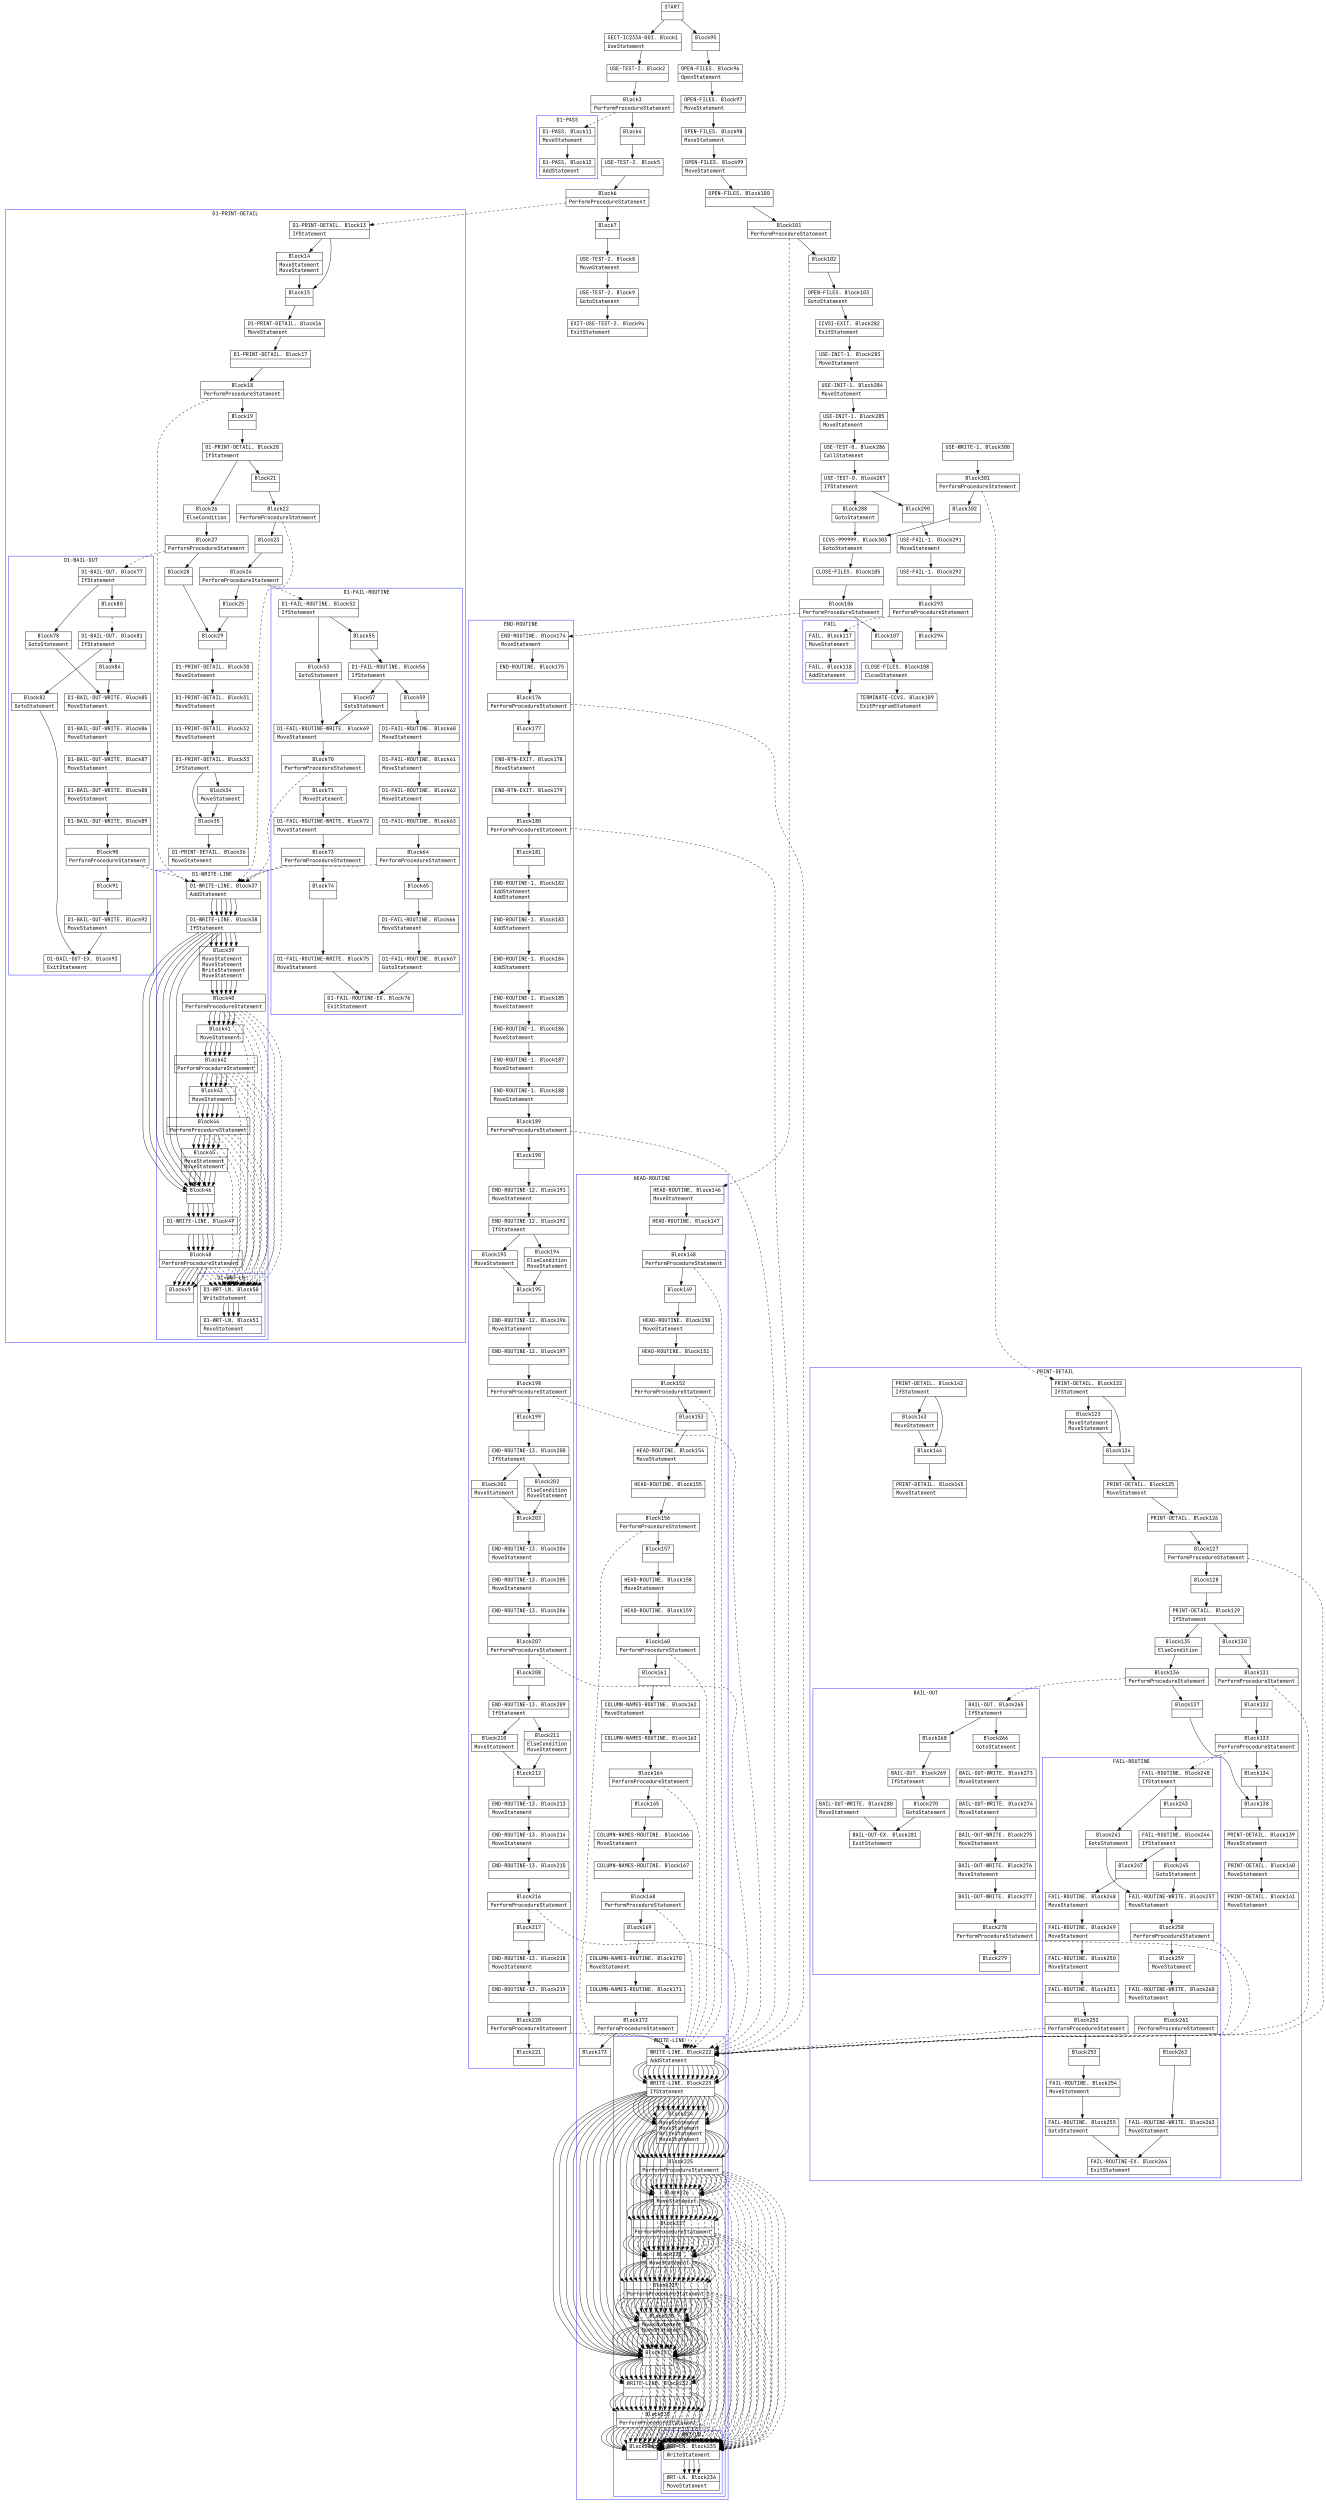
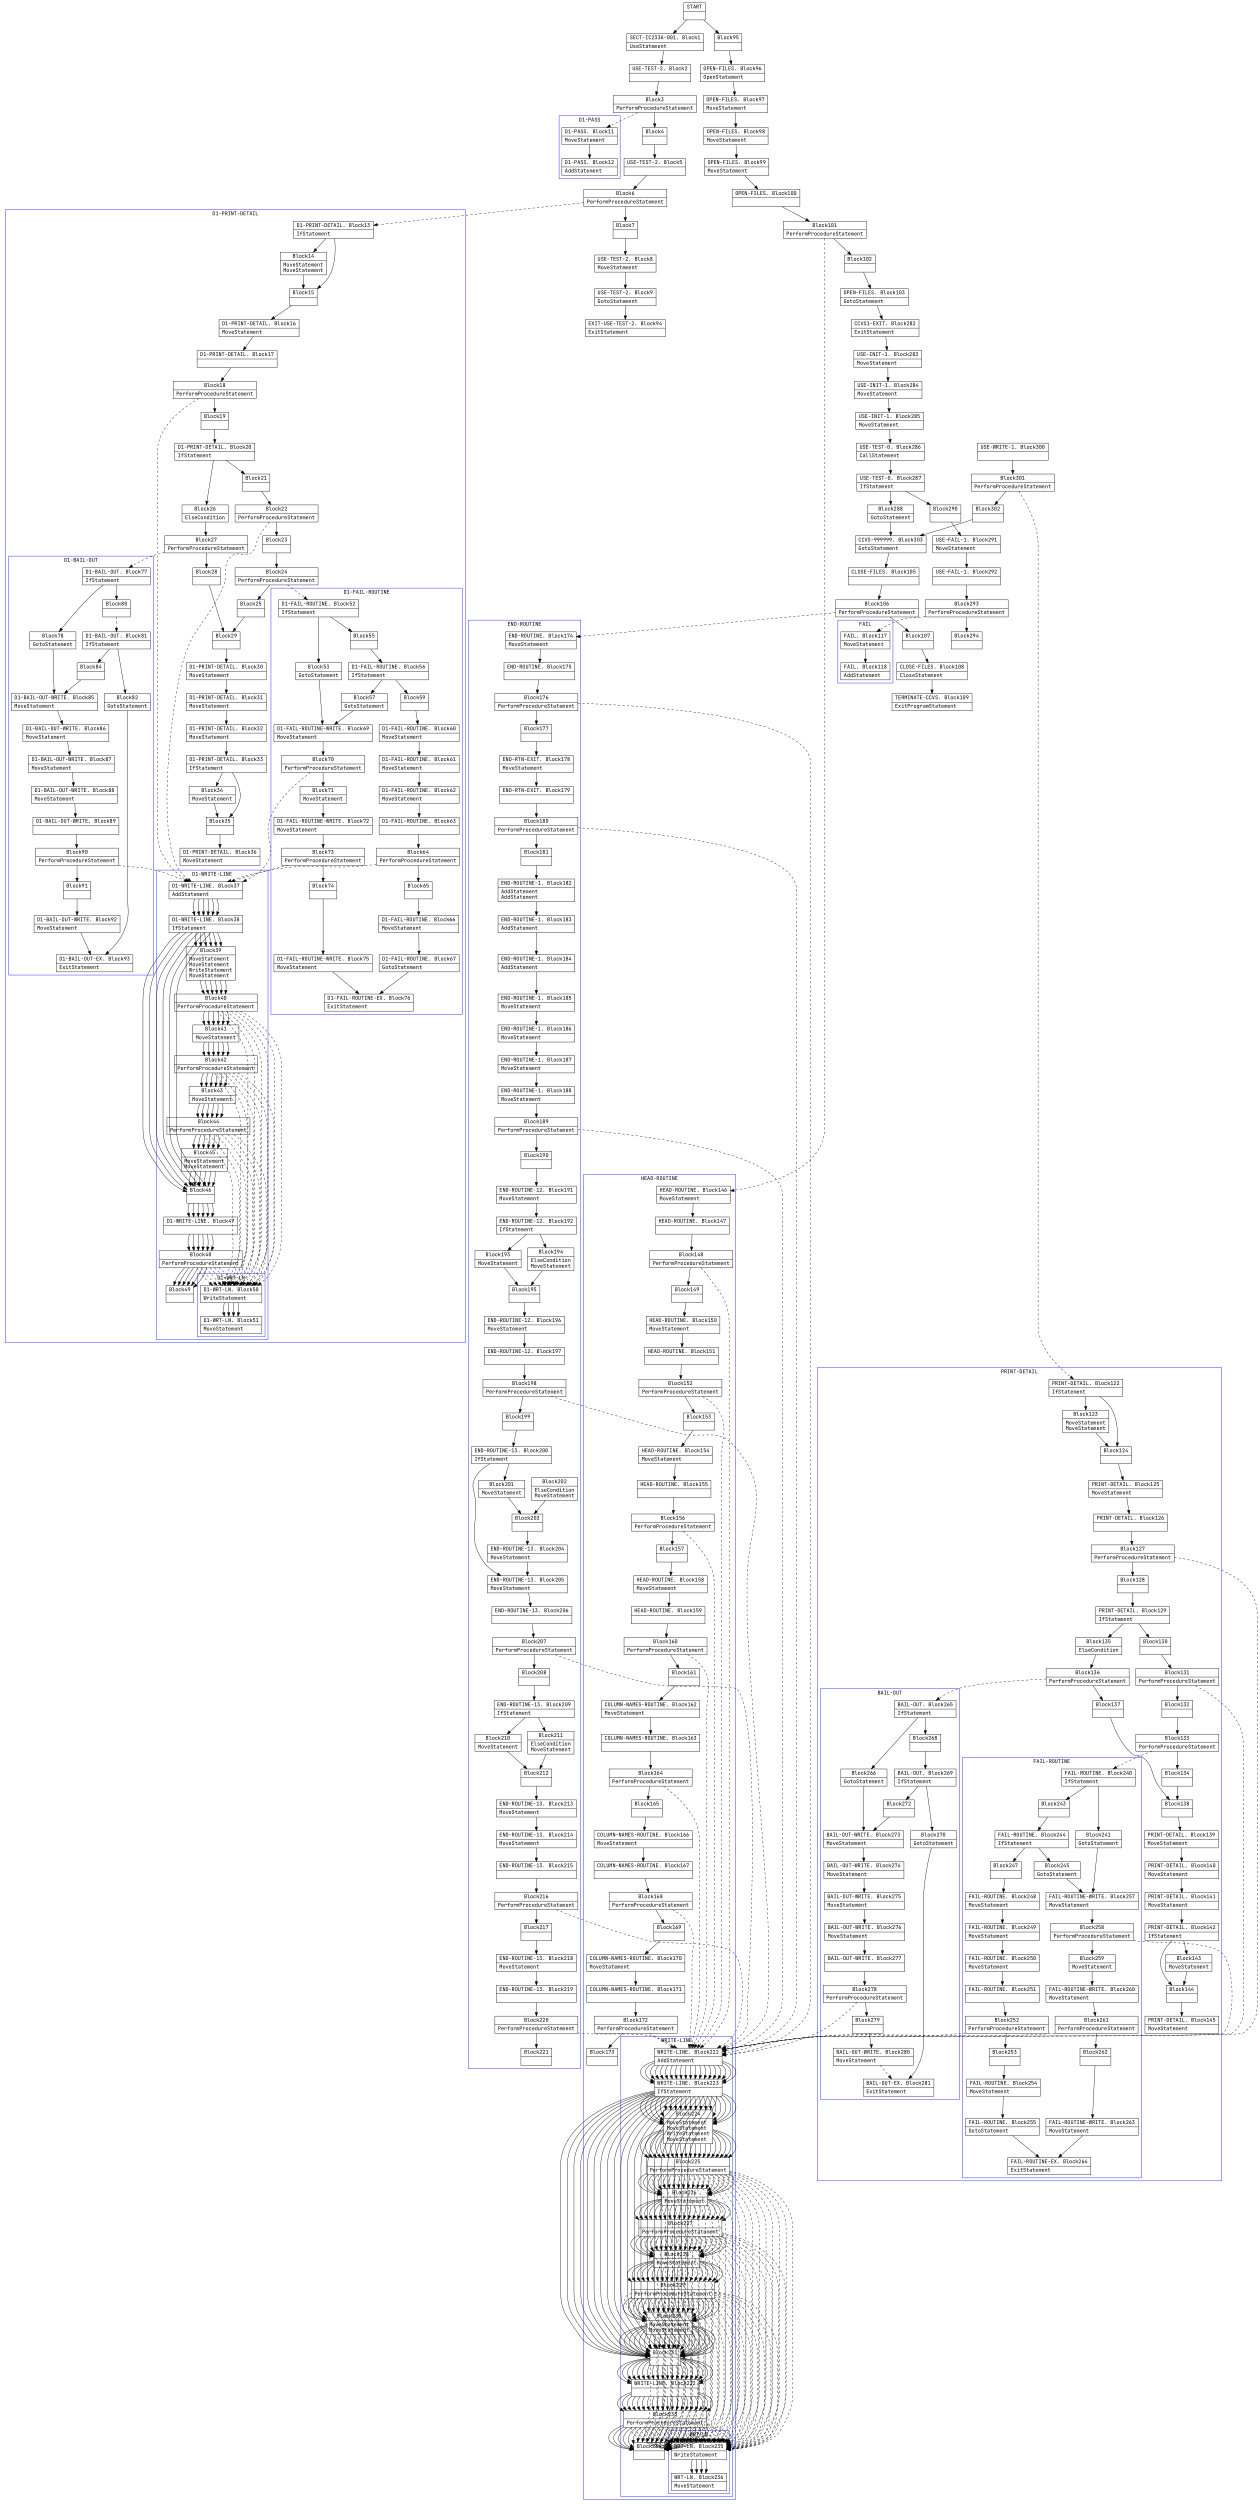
edge "END-ROUTINE-13. Block200" -> "Block202": now "END-ROUTINE-13. Block200" -> "END-ROUTINE-13. Block205"
node "Block272": added
edge "BAIL-OUT-WRITE. Block280" -> "BAIL-OUT-EX. Block281": style solid -> dashed
edge "PRINT-DETAIL. Block141" -> "PRINT-DETAIL. Block142": added
edge "Block279" -> "BAIL-OUT-WRITE. Block280": added
